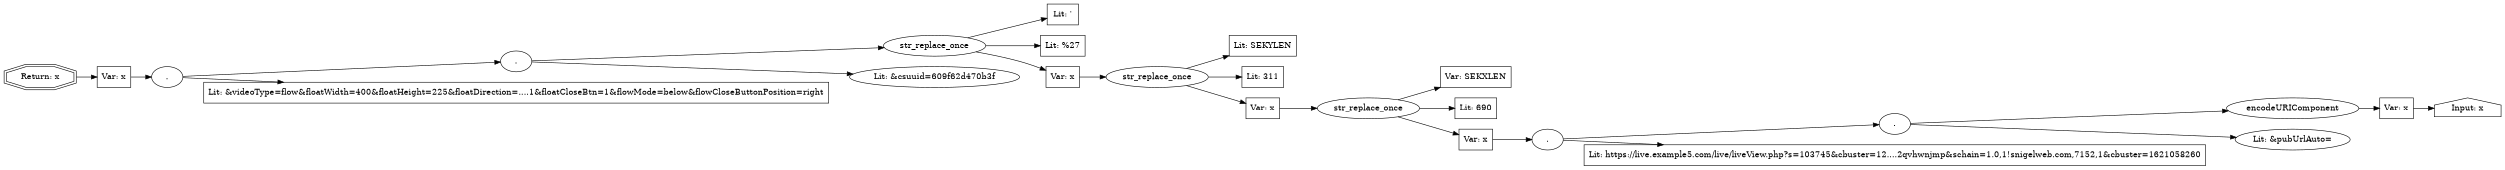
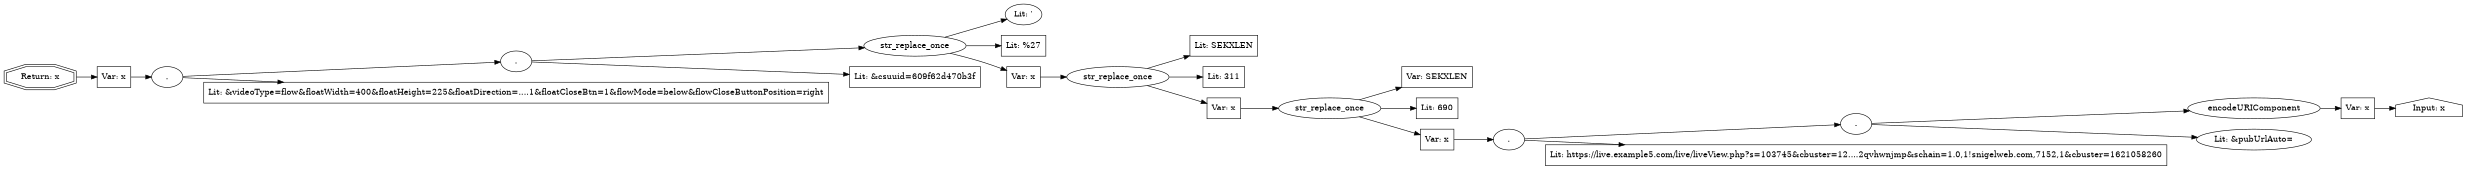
node "Lit: '": shape box -> ellipse
node "Lit: SEKYLEN": label "Lit: SEKYLEN" -> "Lit: SEKXLEN"
node "Lit: &csuuid=609f62d470b3f": shape ellipse -> box
